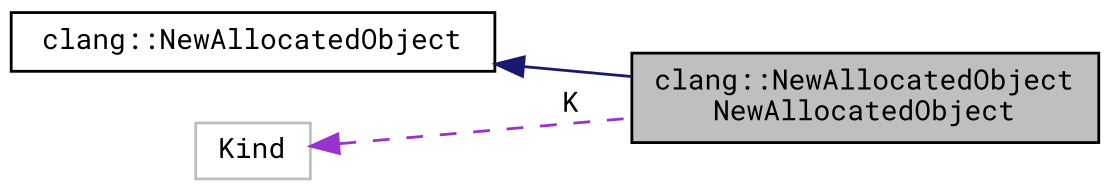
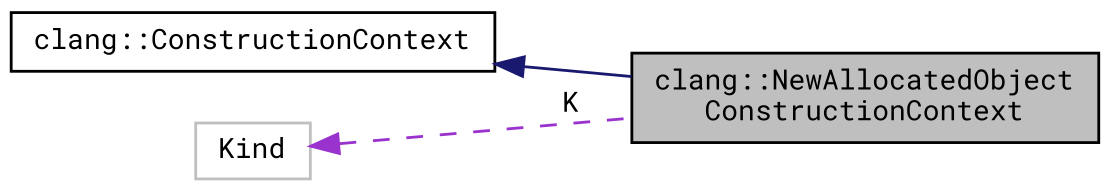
node "clang::NewAllocatedObject": label "clang::NewAllocatedObject" -> "clang::ConstructionContext"
node "clang::NewAllocatedObject NewAllocatedObject": label "clang::NewAllocatedObject NewAllocatedObject" -> "clang::NewAllocatedObject ConstructionContext"
